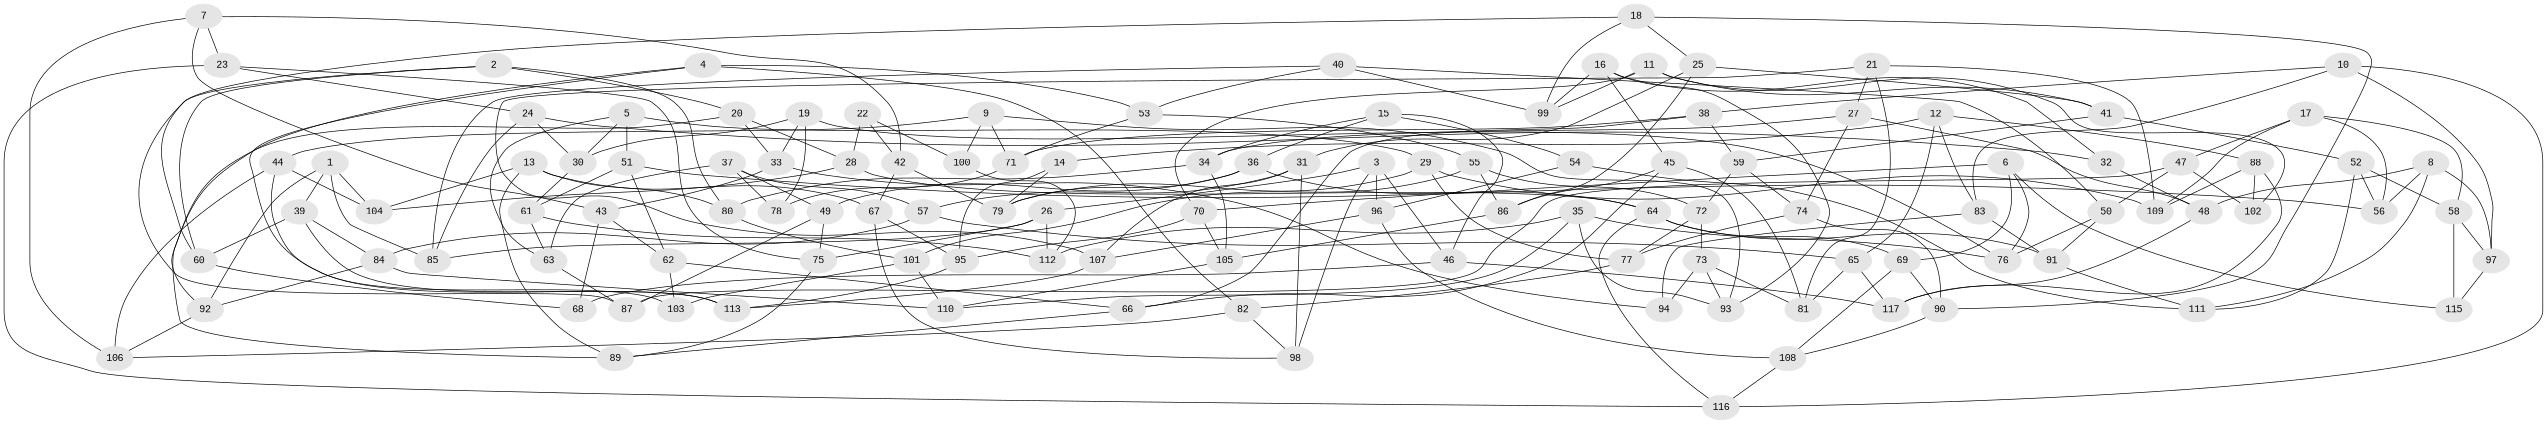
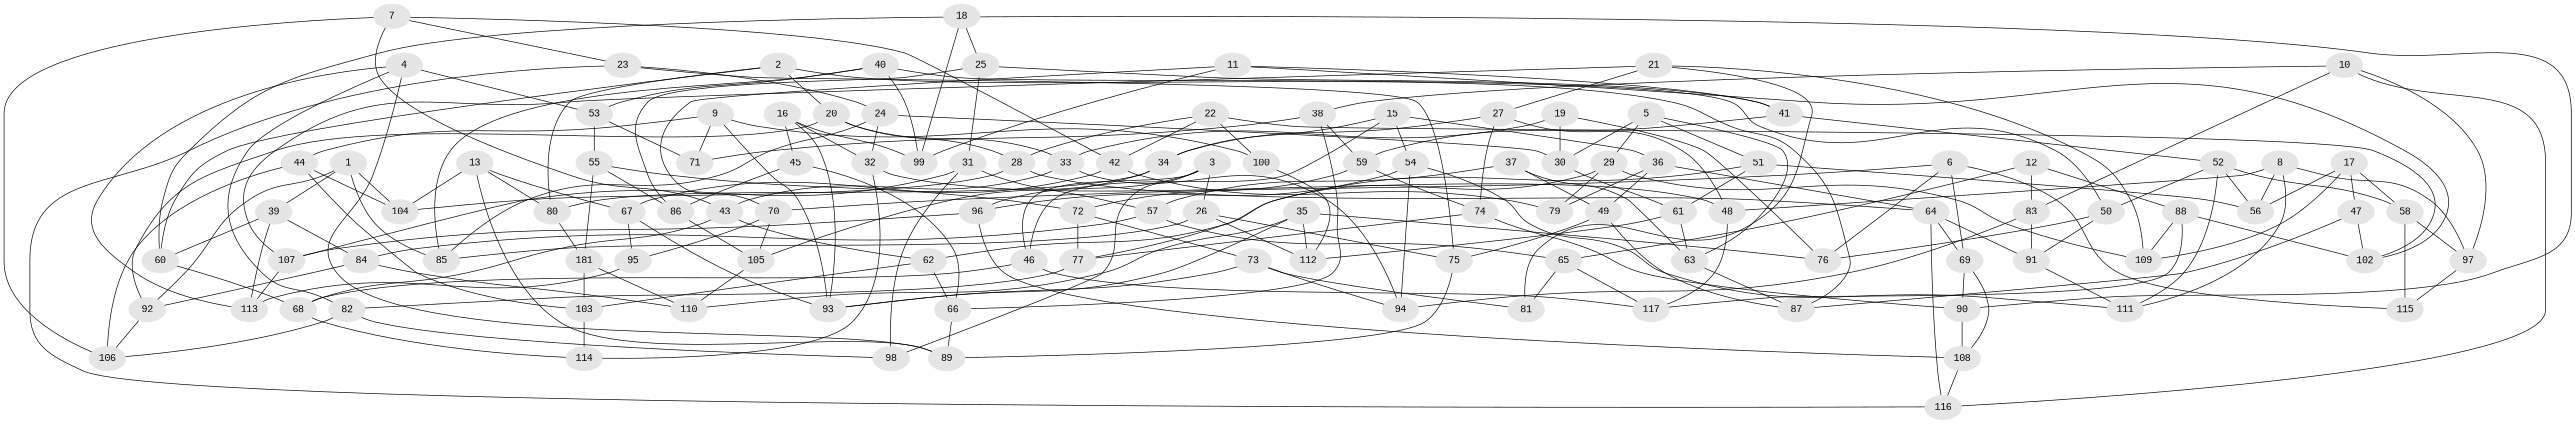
edge "22" -- "102": added
node "14": removed
edge "47" -- "50": now "52" -- "50"
node "78": removed
edge "45" -- "81": removed
edge "54" -- "94": added
node "101": label "101" -> "181"
edge "67" -- "98": now "67" -- "93"
node "114": added
